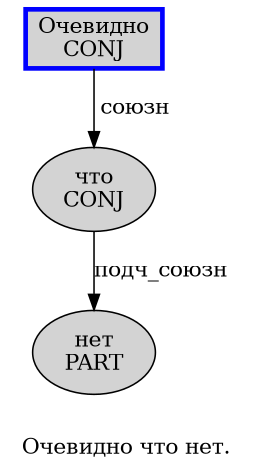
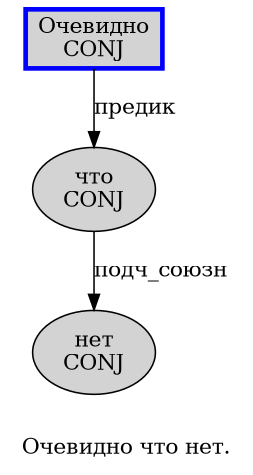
edge "Очевидно CONJ" -> "что CONJ": label "союзн" -> "предик"
node "нет PART": label "нет PART" -> "нет CONJ"
